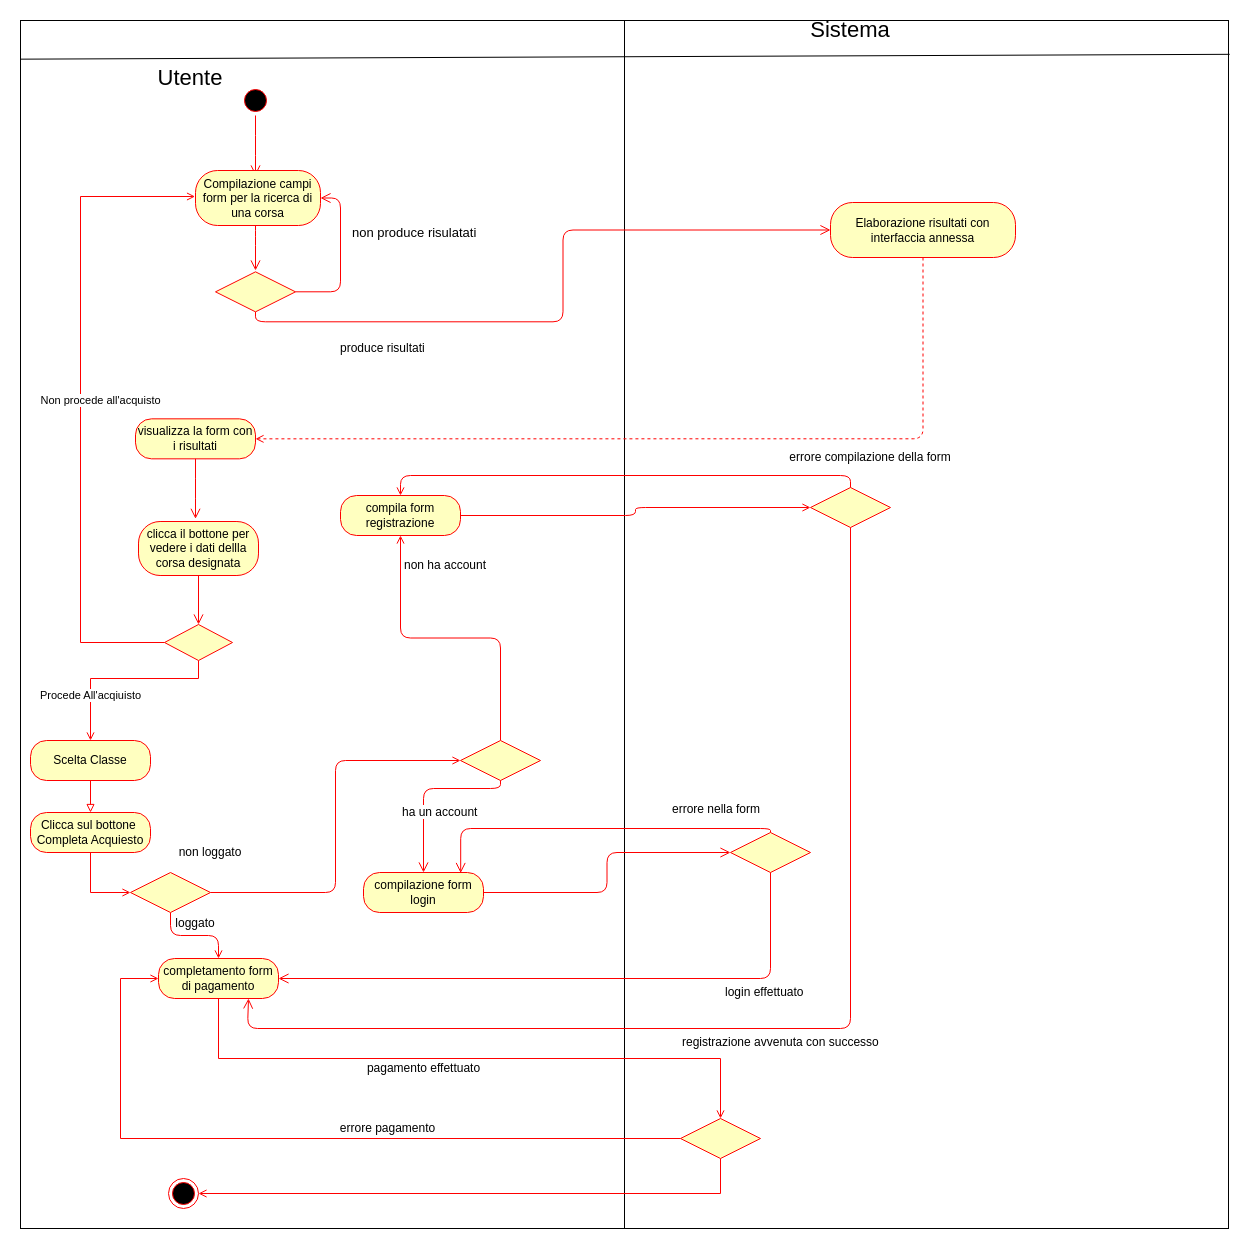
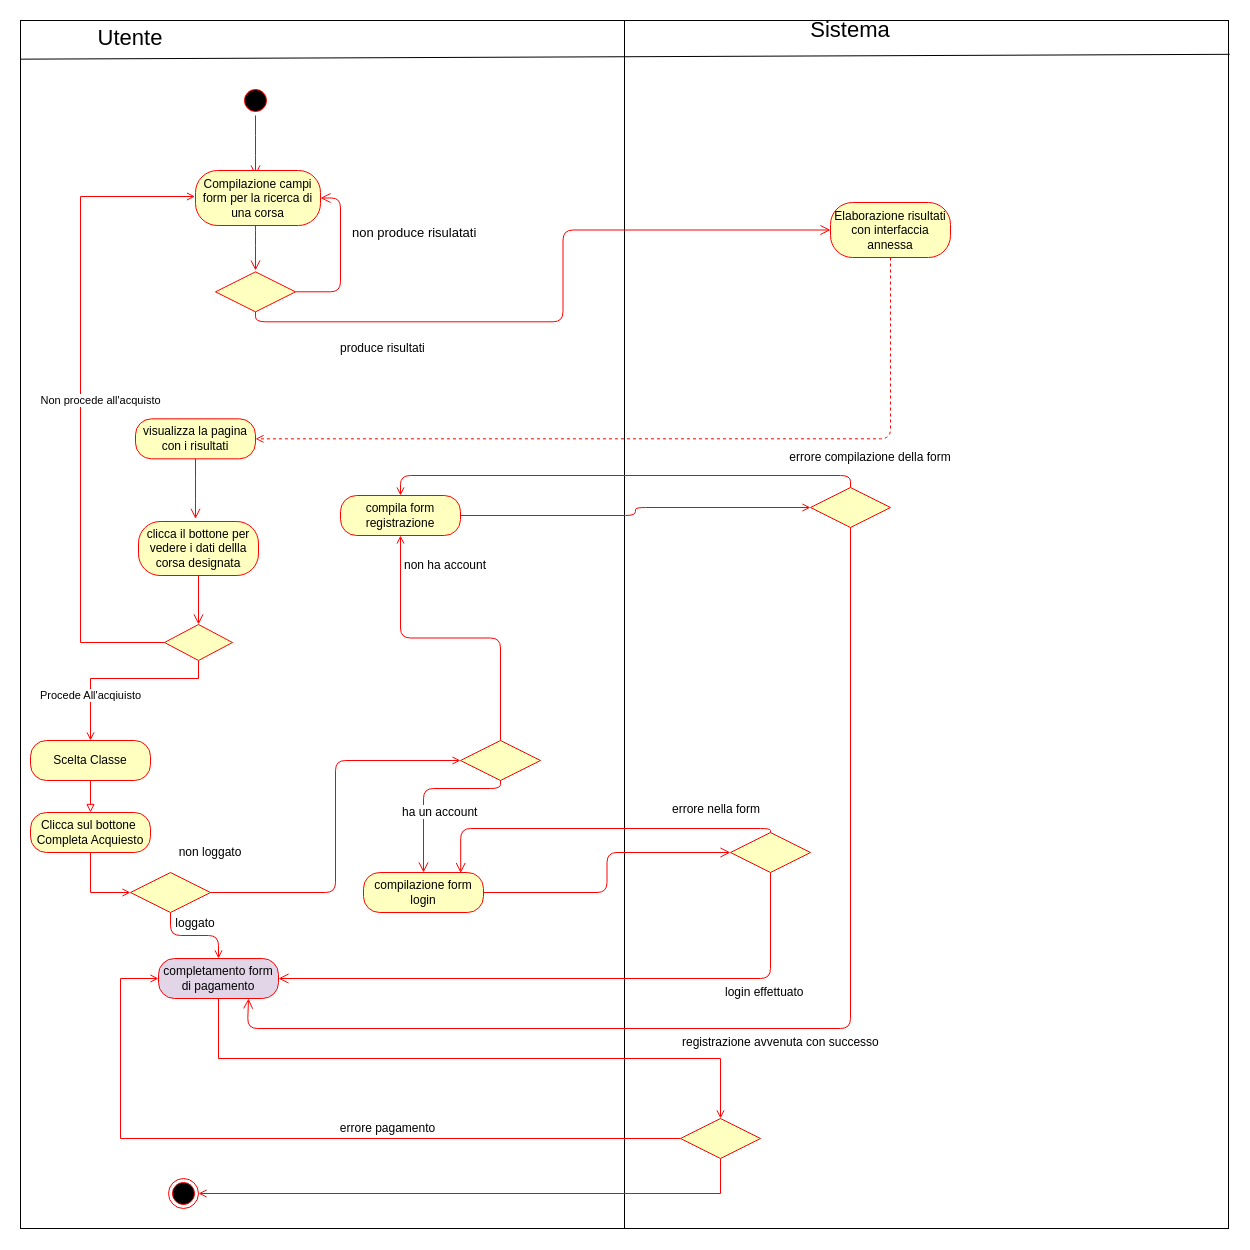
node "Utente": moved (191, 79) -> (131, 39)
node "Elaborazione risultati con interfaccia annessa": size 185x55 -> 120x55
node "visualizza la form con i risultati": label "visualizza la form con i risultati" -> "visualizza la pagina con i risultati"
node "completamento form di pagamento": fillcolor #ffffc0 -> #e1d5e7
node "pagamento effettuato": removed
